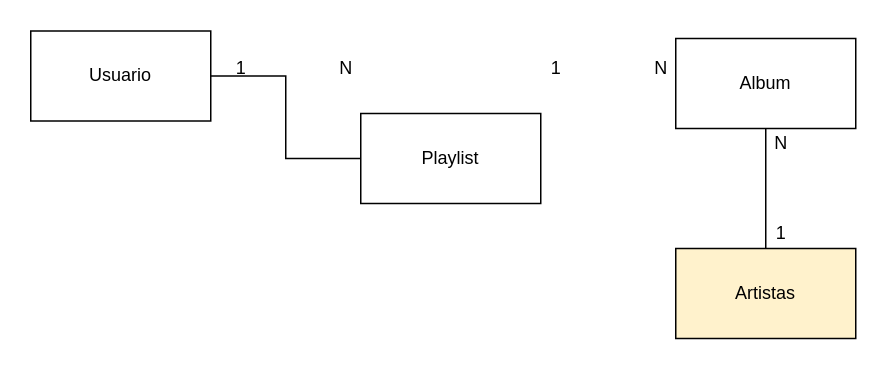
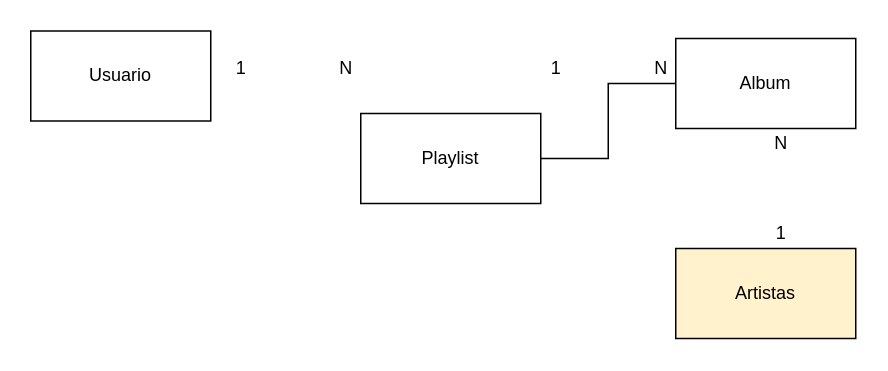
edge "Usuario" -- "Playlist": removed
edge "Album" -- "Playlist": added
edge "Album" -- "Artistas": removed
